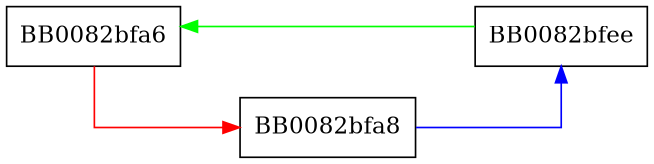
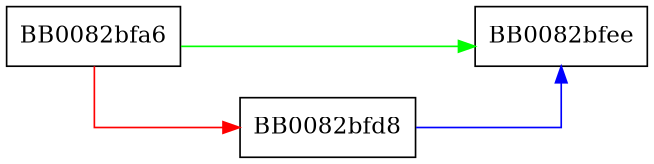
edge "BB0082bfee" -> "BB0082bfa6": reversed
node "BB0082bfa8": label "BB0082bfa8" -> "BB0082bfd8"
